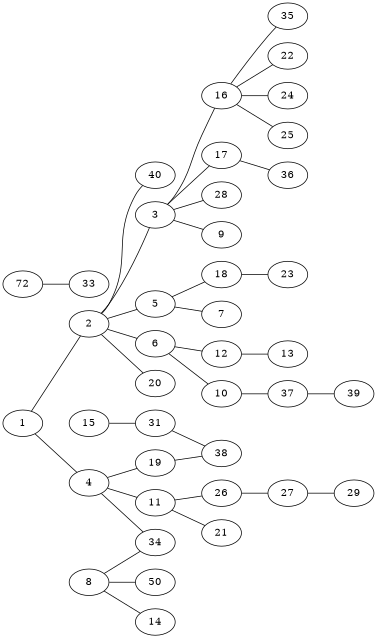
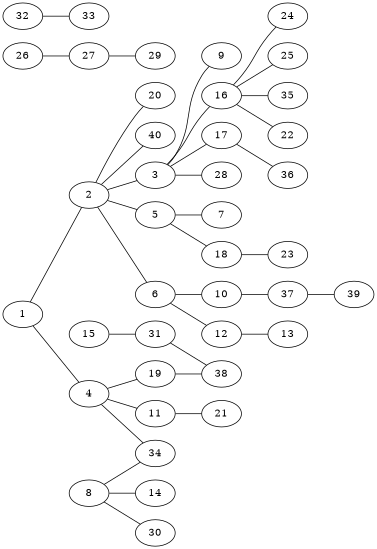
node "72": label "72" -> "32"
edge "26" -- "11": removed
node "50": label "50" -> "30"
